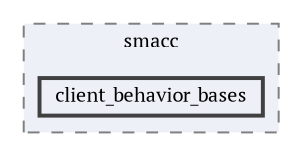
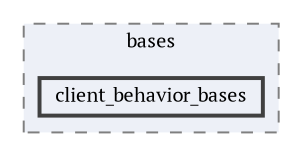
cluster "smacc": label "smacc" -> "bases"
